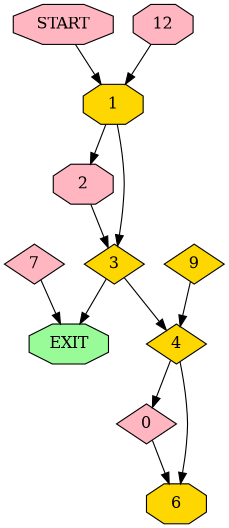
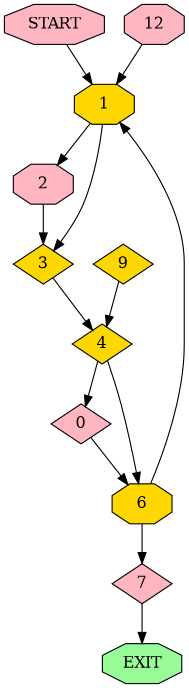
edge "3" -> "EXIT": removed
edge "6" -> "1": added
edge "6" -> "7": added
